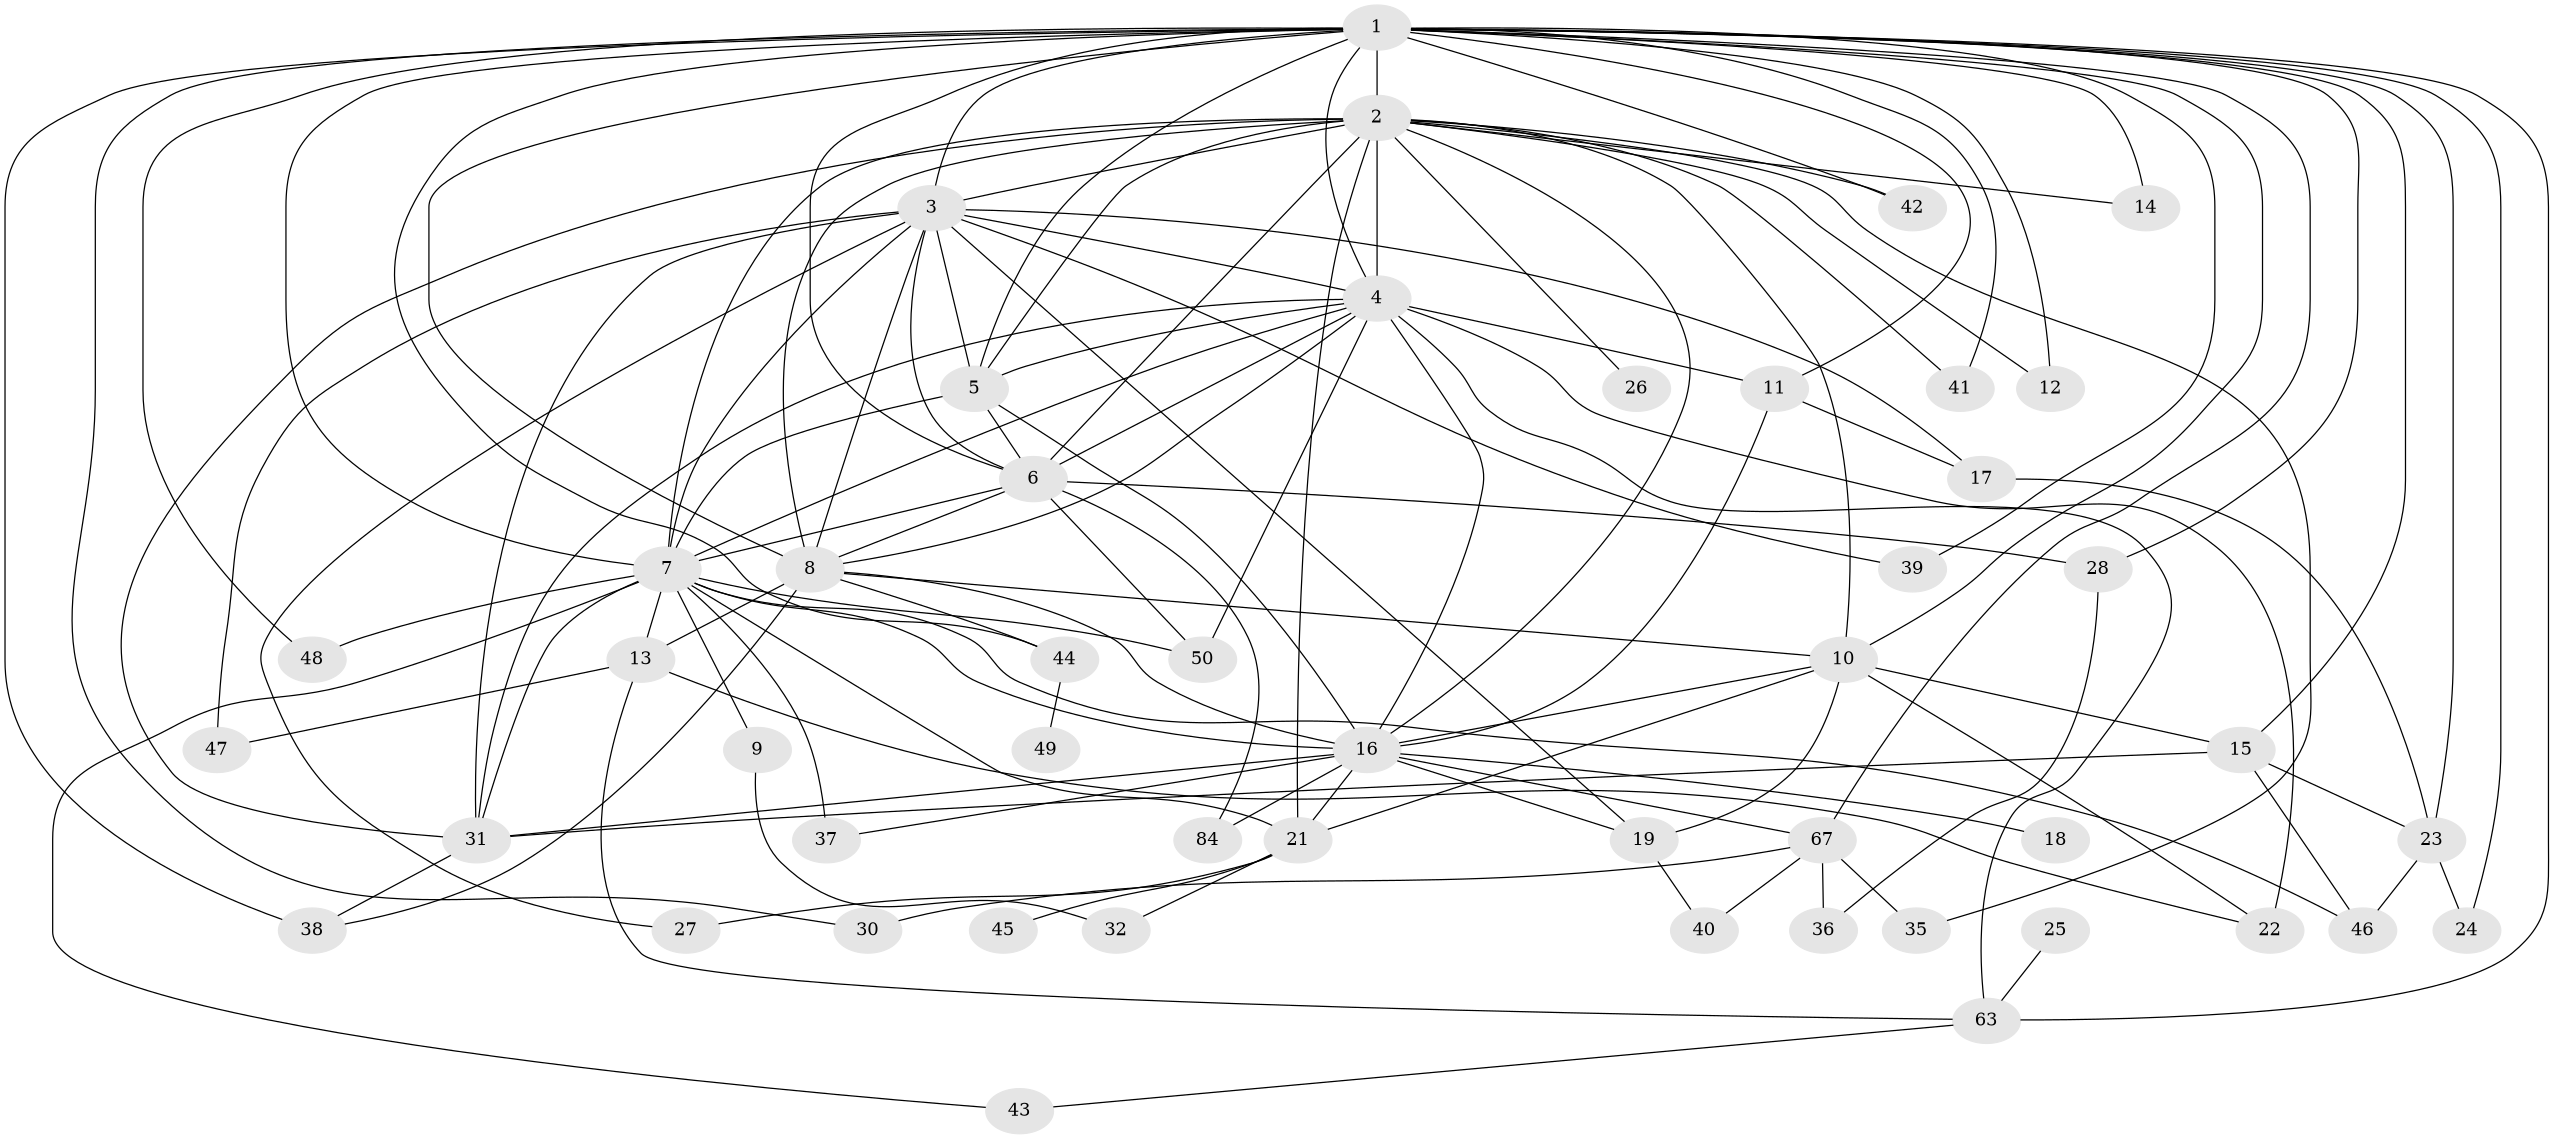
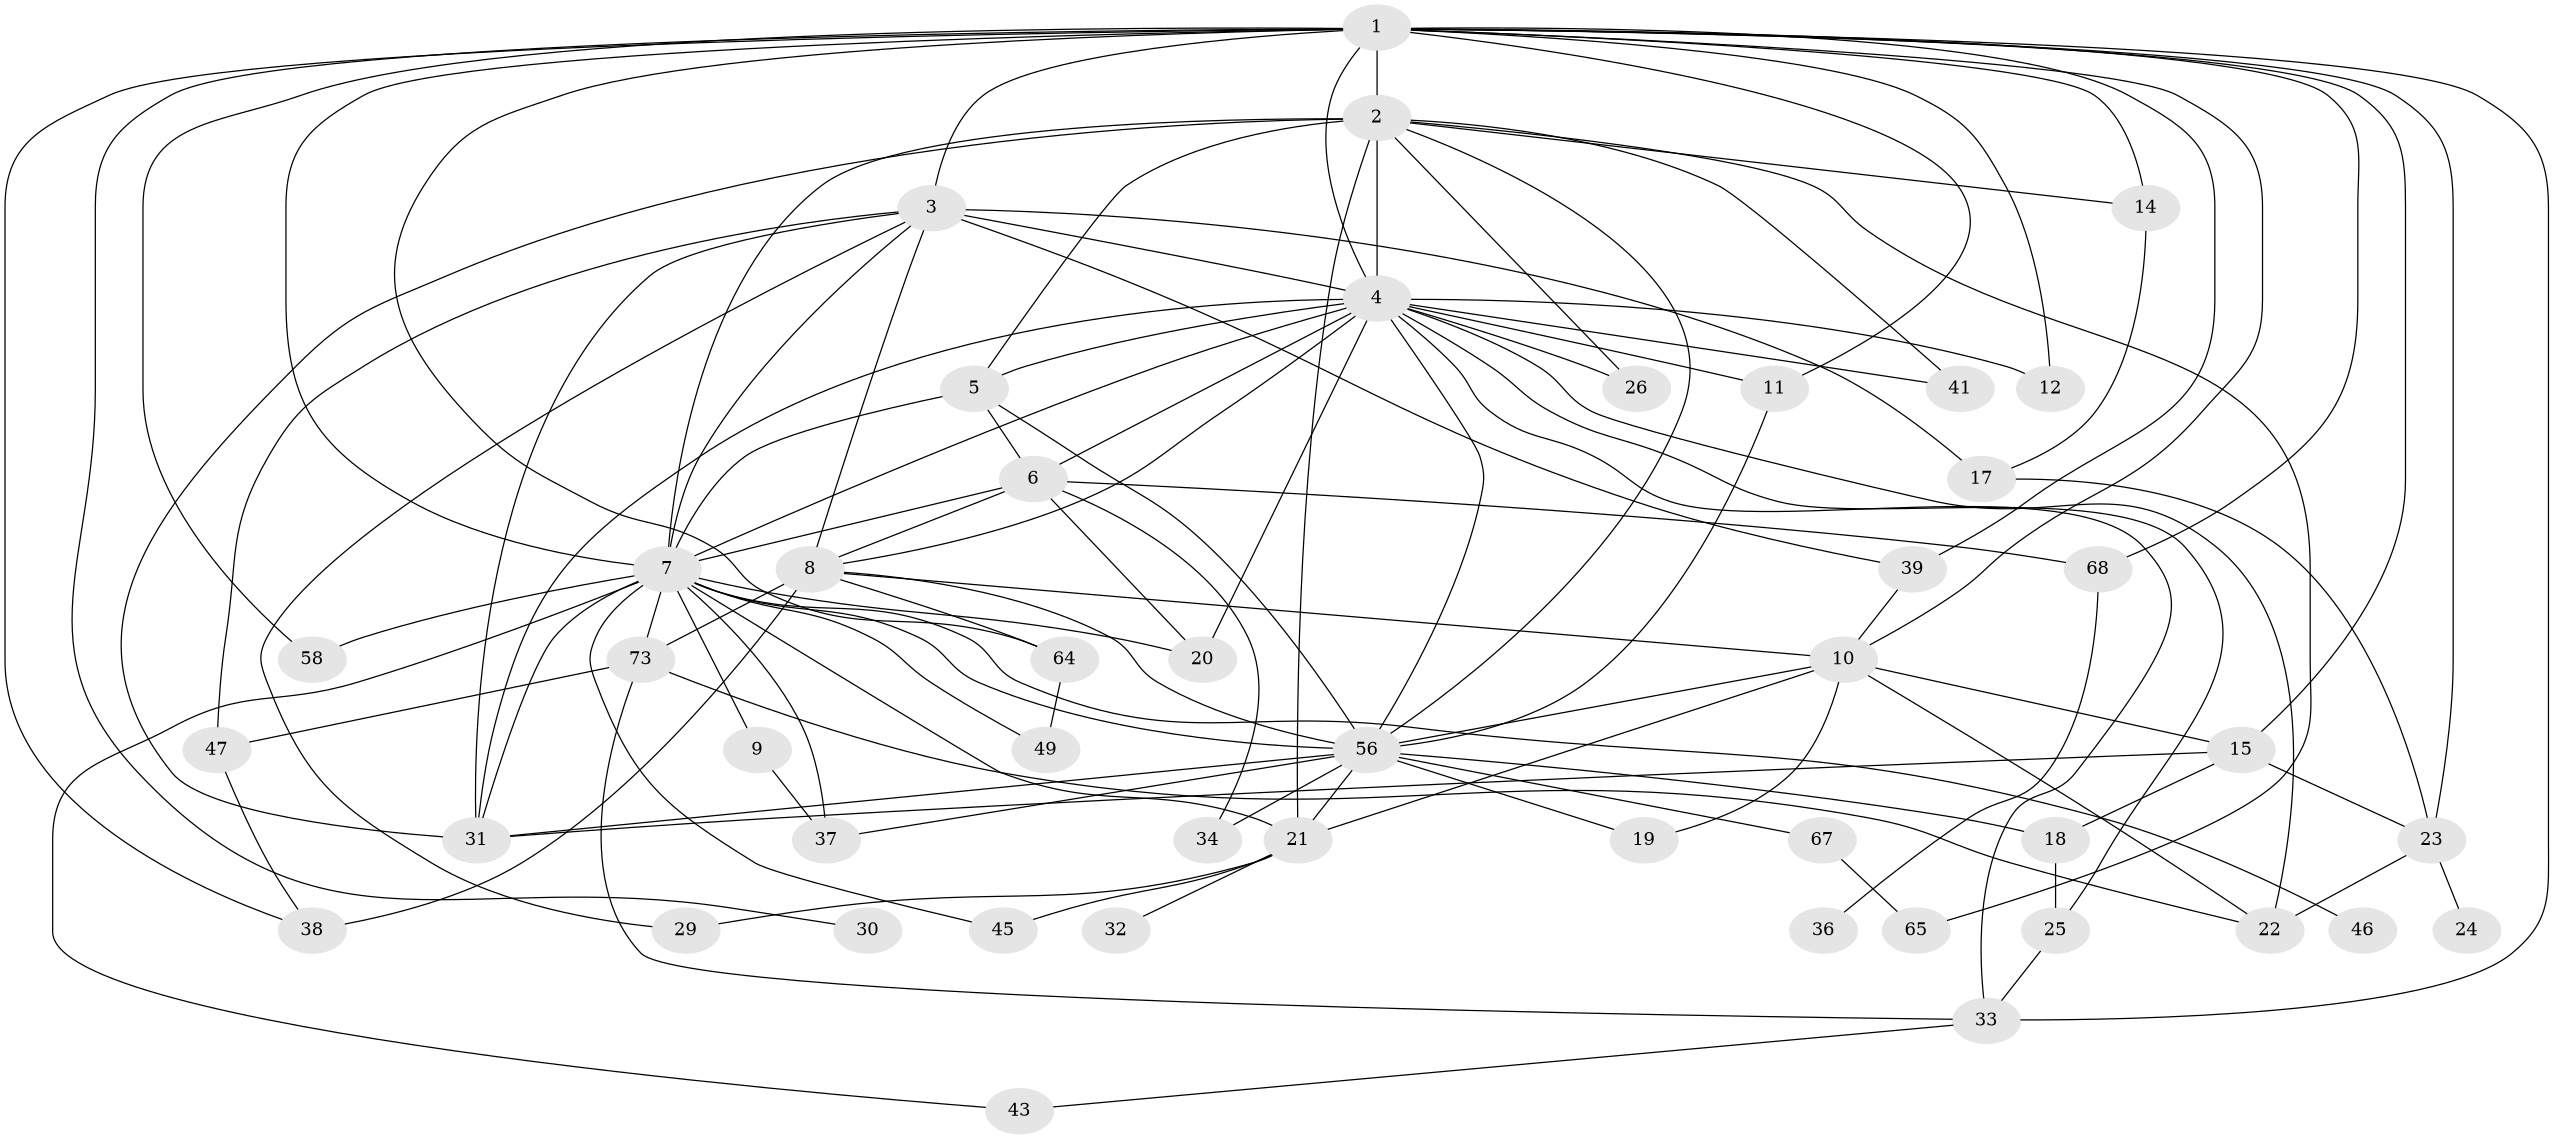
edge "1" -- "41": now "4" -- "41"
edge "1" -- "24": removed
edge "1" -- "6": removed
edge "1" -- "8": removed
edge "1" -- "67": removed
edge "1" -- "5": removed
edge "2" -- "3": removed
edge "2" -- "8": removed
edge "2" -- "12": now "4" -- "12"
node "42": removed
edge "2" -- "10": now "39" -- "10"
edge "2" -- "6": removed
edge "3" -- "5": removed
edge "4" -- "26": added
edge "3" -- "6": removed
edge "11" -- "17": now "14" -- "17"
edge "4" -- "25": added
edge "3" -- "19": removed
node "28": label "28" -> "68"
edge "7" -- "49": added
node "48": label "48" -> "58"
node "13": label "13" -> "73"
node "44": label "44" -> "64"
node "50": label "50" -> "20"
node "16": label "16" -> "56"
edge "7" -- "45": added
node "84": label "84" -> "34"
edge "15" -- "46": now "15" -- "18"
edge "67" -- "30": removed
edge "31" -- "38": now "47" -- "38"
edge "23" -- "46": now "23" -- "22"
edge "67" -- "36": removed
edge "18" -- "25": added
edge "9" -- "32": now "9" -- "37"
node "27": label "27" -> "29"
node "40": removed
node "35": label "35" -> "65"
node "63": label "63" -> "33"
